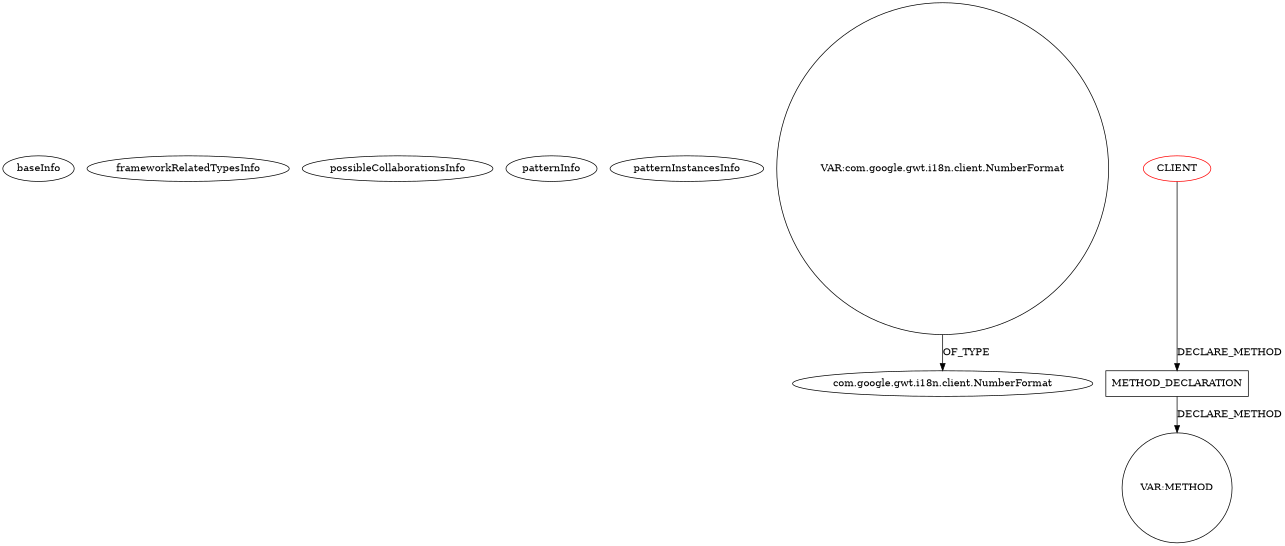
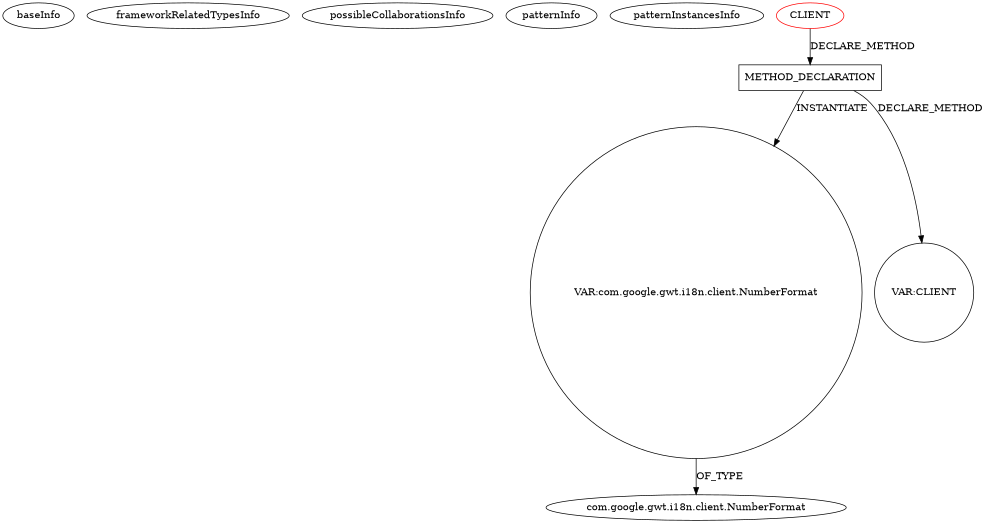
edge "METHOD_DECLARATION" -> "VAR:com.google.gwt.i18n.client.NumberFormat": added, label "INSTANTIATE"
node "VAR:METHOD": label "VAR:METHOD" -> "VAR:CLIENT"
